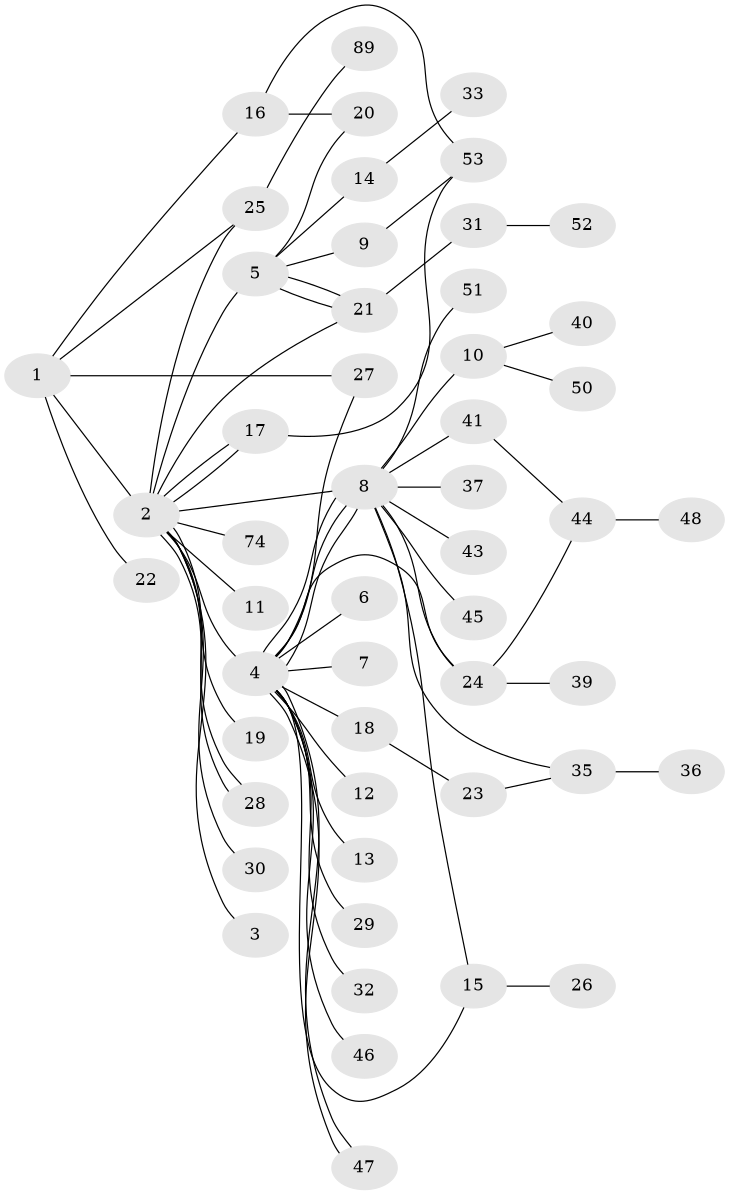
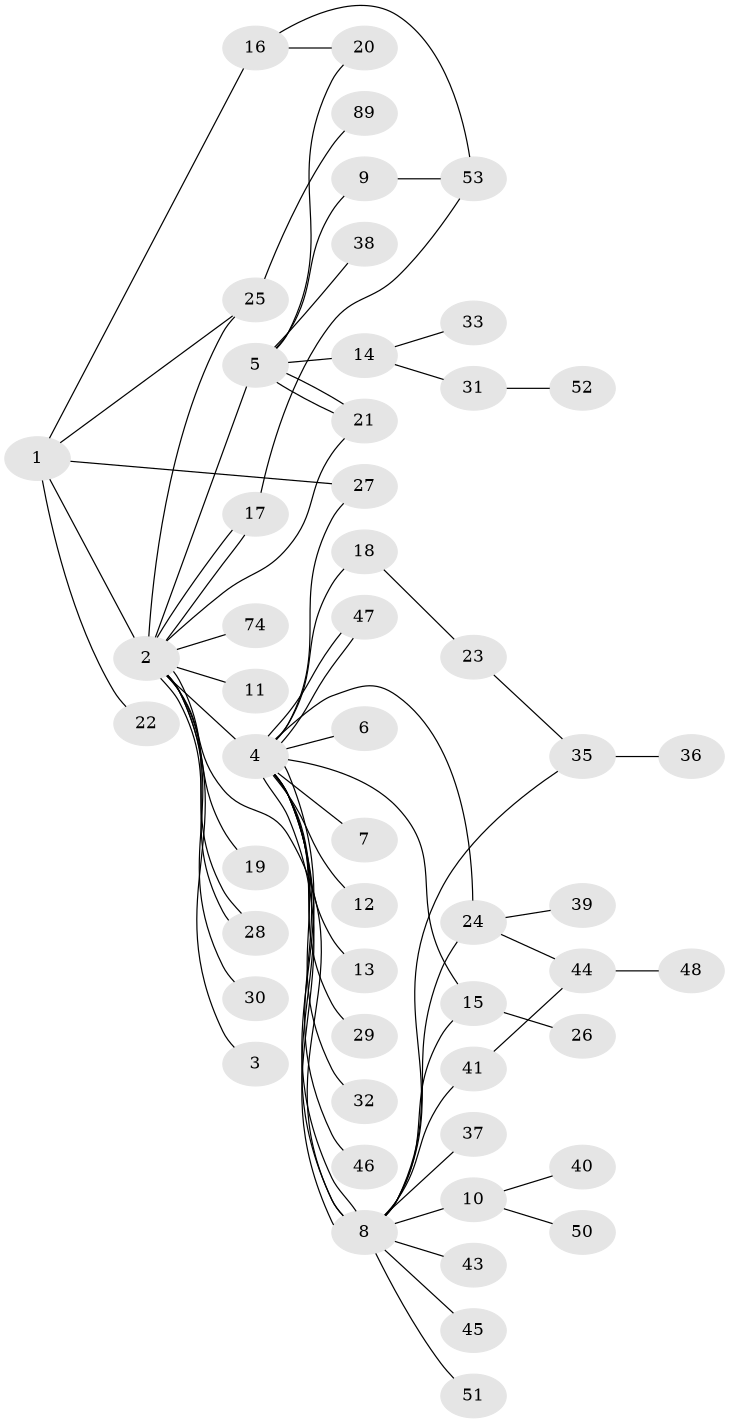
node "38": added
edge "31" -- "21": now "31" -- "14"
